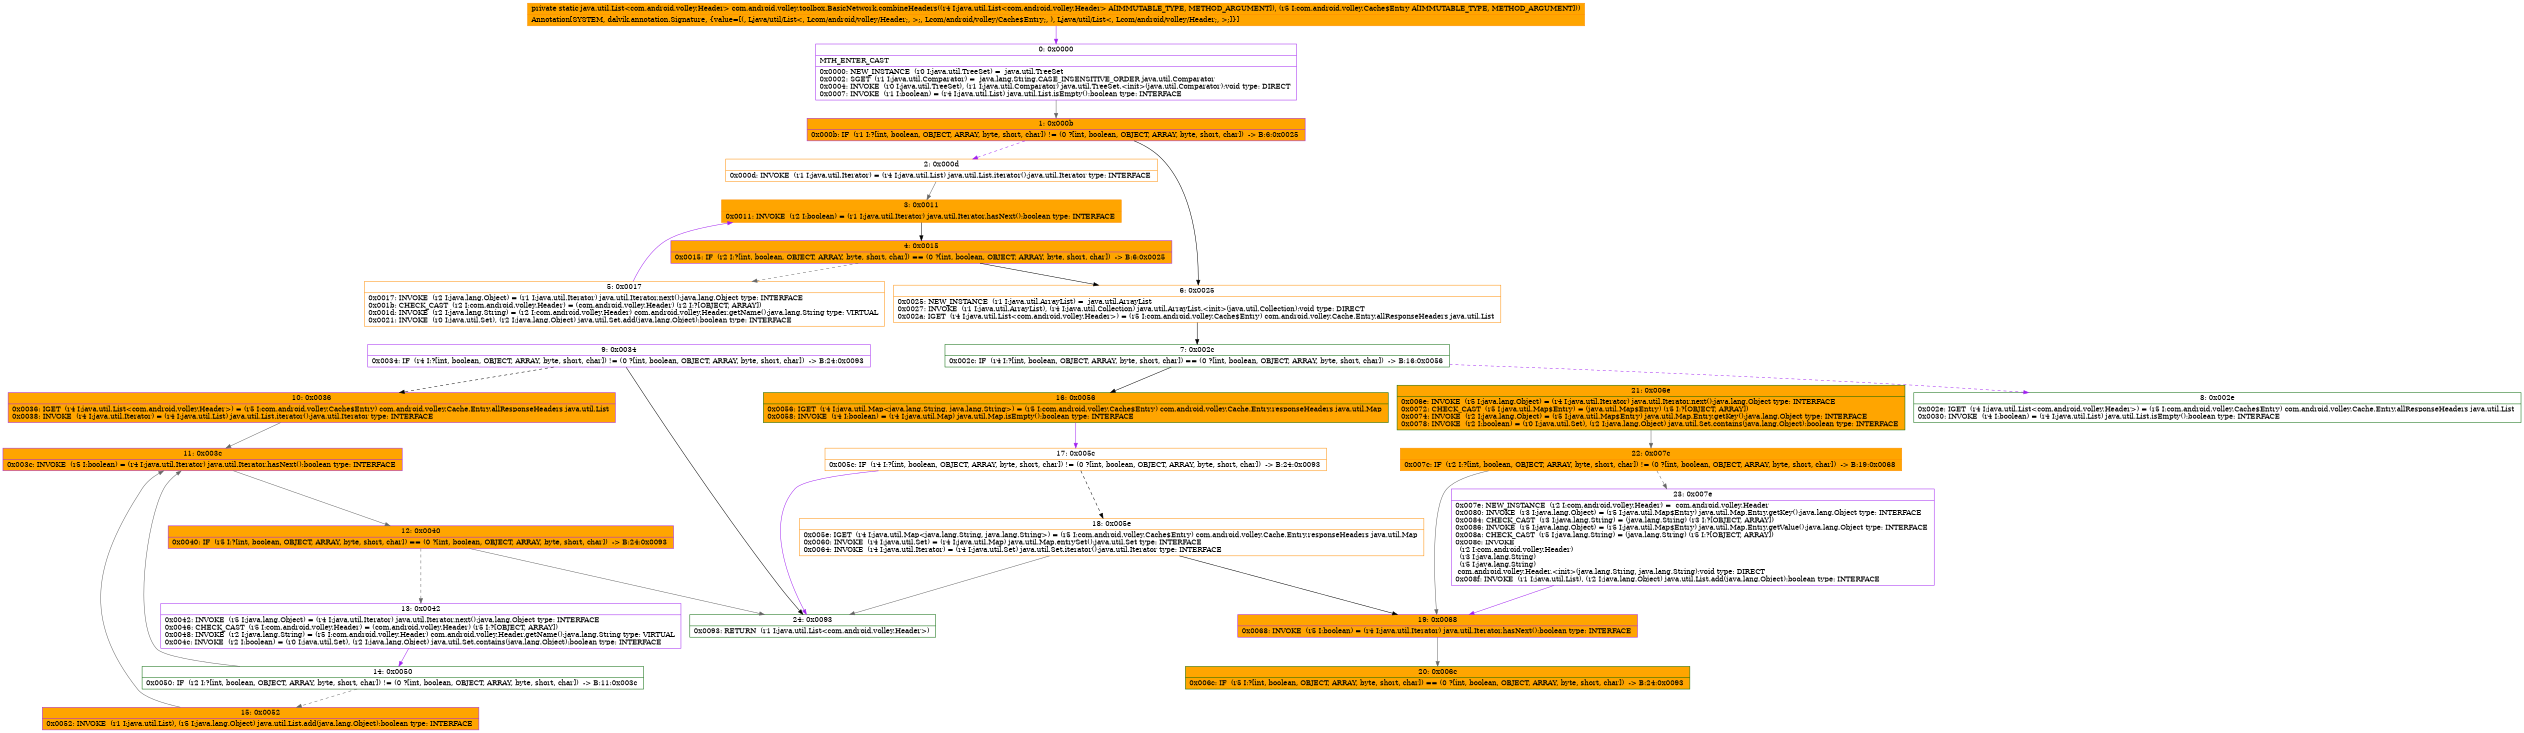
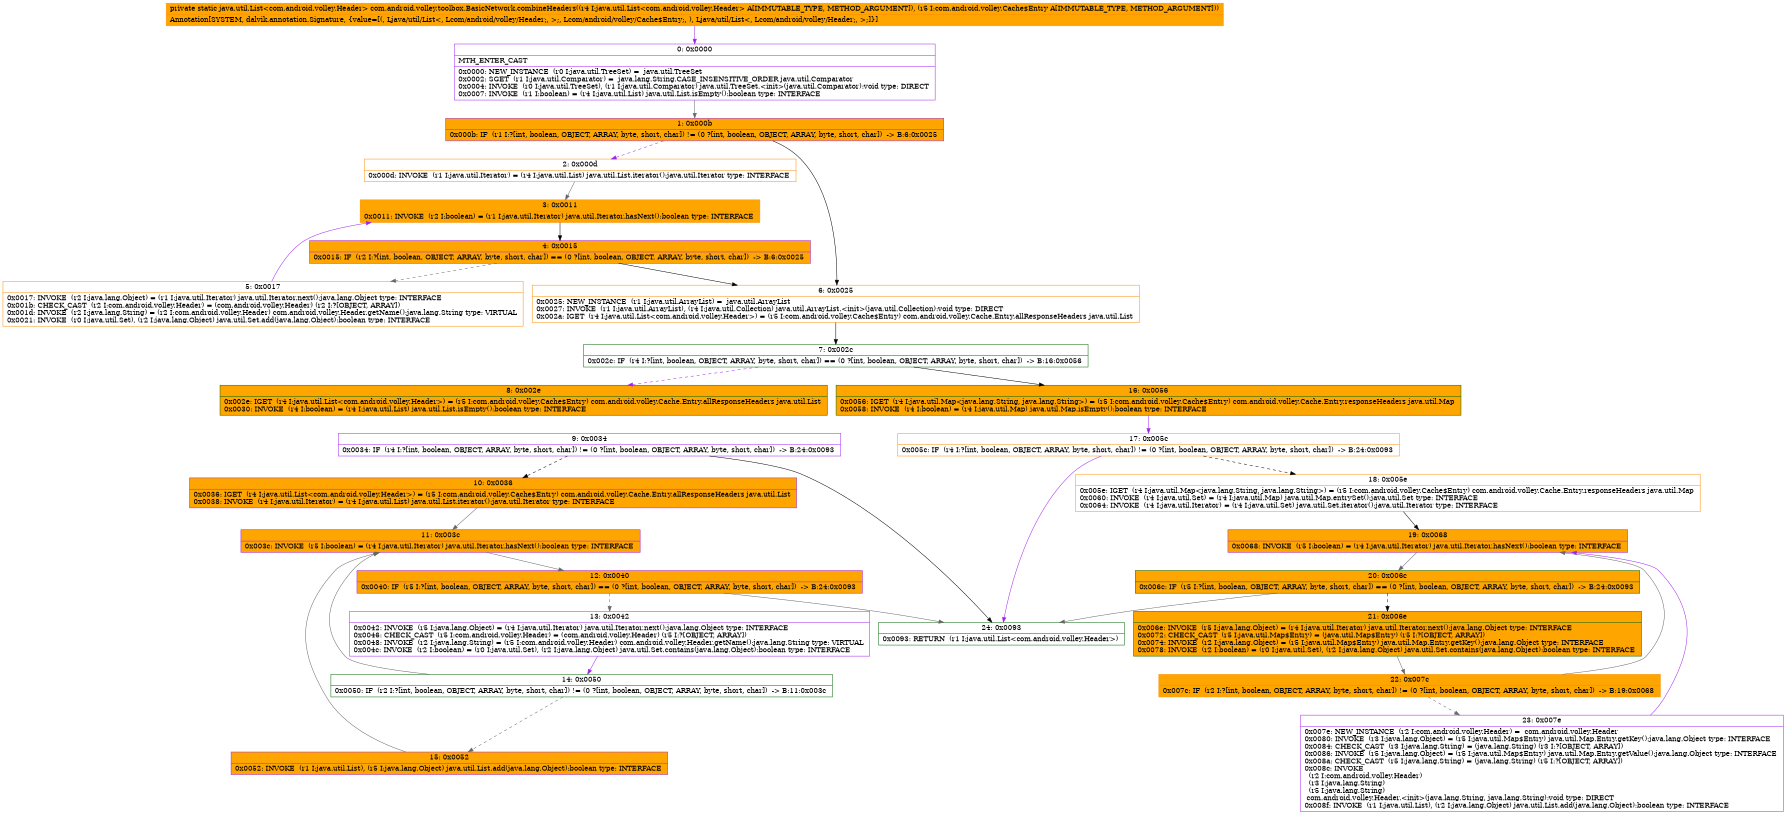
node "8: 0x002e": fillcolor white -> orange
edge "18: 0x005e" -> "24: 0x0093": now "20: 0x006c" -> "24: 0x0093"
edge "20: 0x006c" -> "21: 0x006e": added
